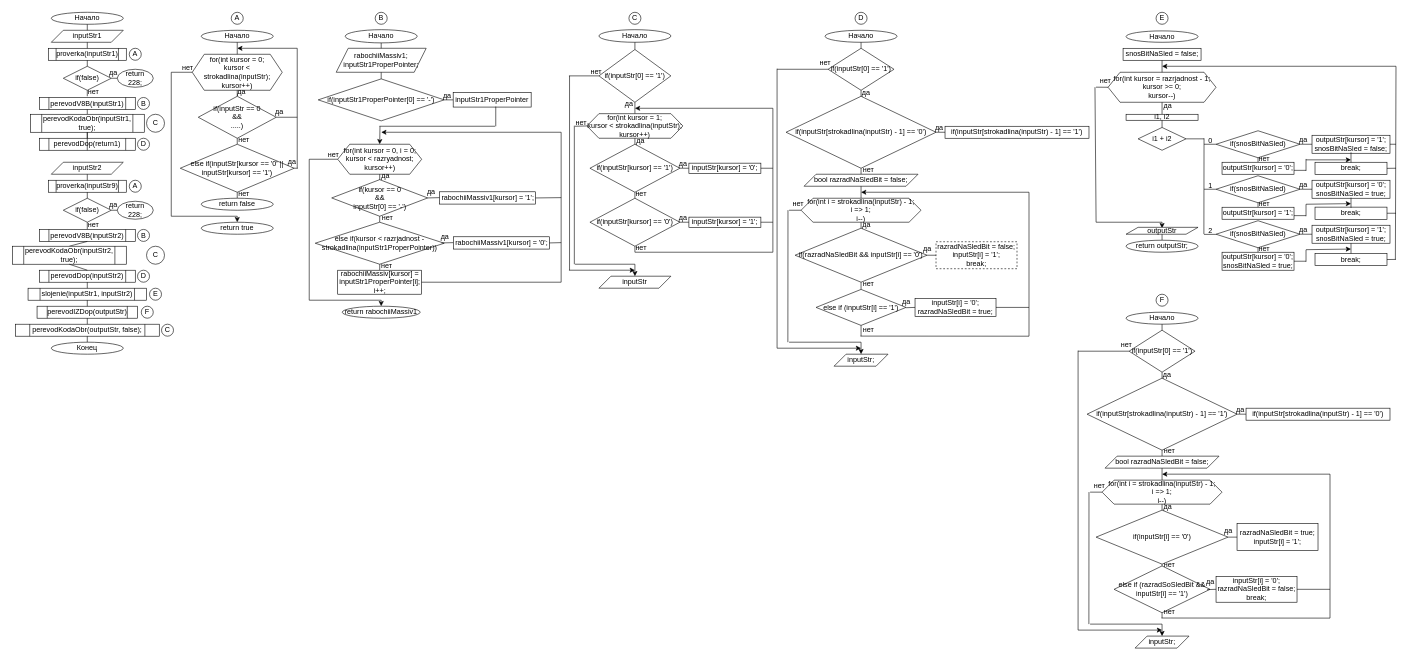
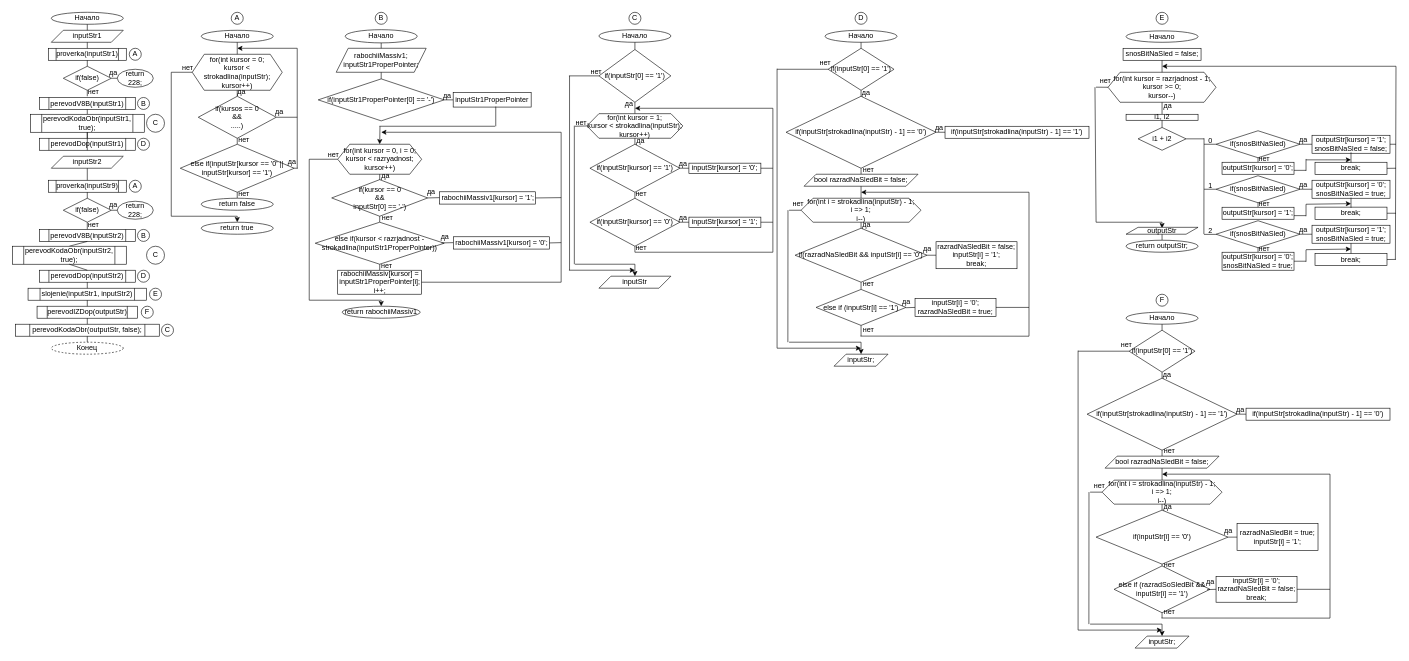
node "if(inputStr == 0 && .....)": label "if(inputStr == 0 && .....)" -> "if(kursos == 0 && .....)"
node "perevodDop(return1)": label "perevodDop(return1)" -> "perevodDop(inputStr1)"
node "inputStr2": moved (87, 168) -> (87, 162)
node "razradNaSledBit = false; inputStr[i] = '1'; break;": style dashed -> solid
node "Конец": style solid -> dashed
